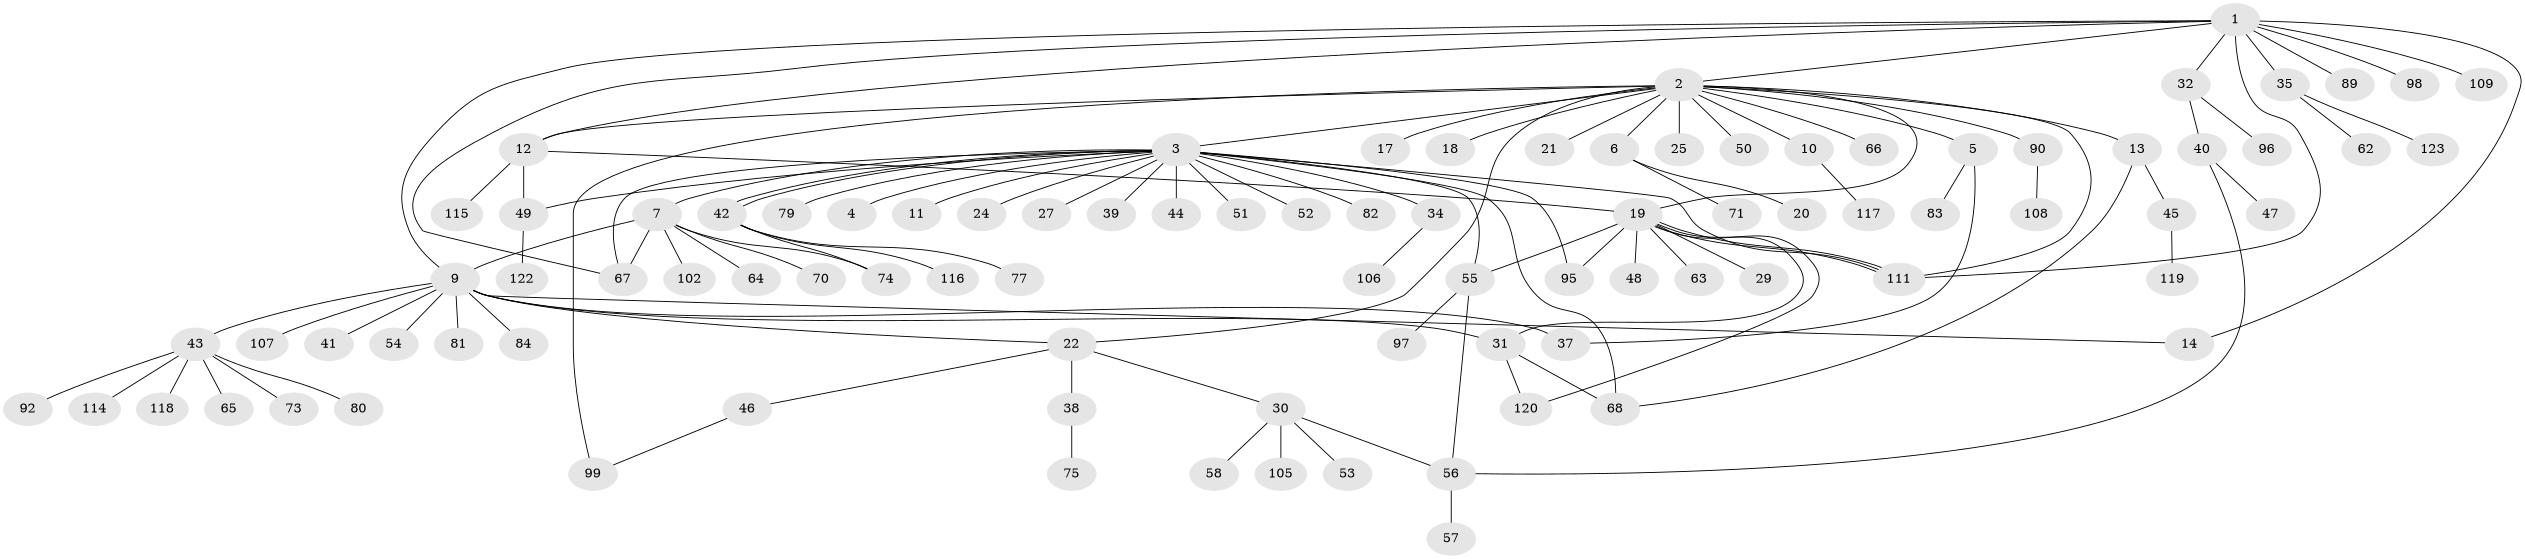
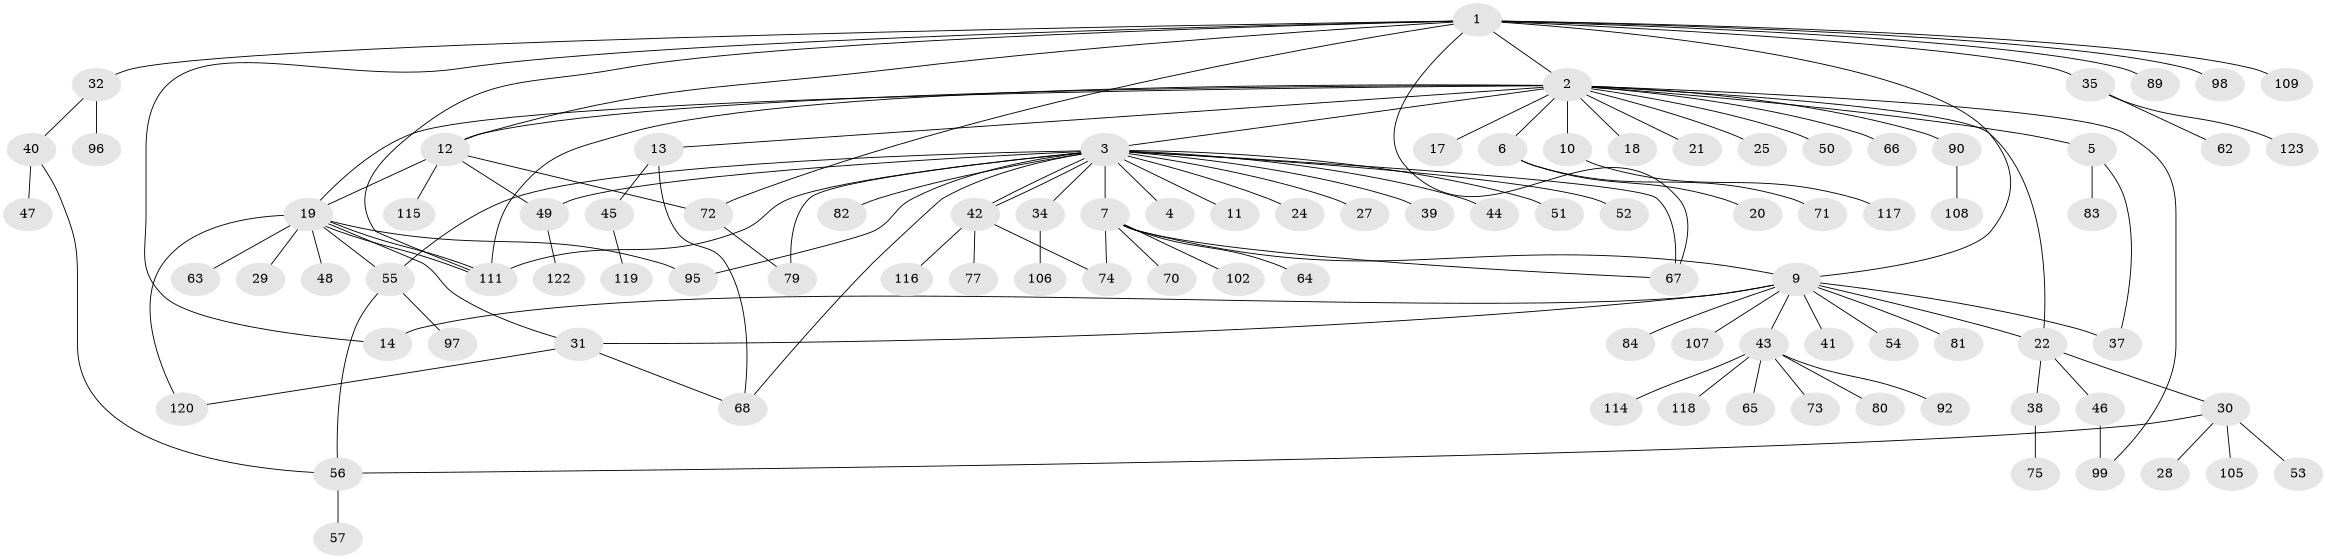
node "72": added
node "58": label "58" -> "28"
